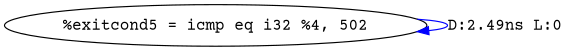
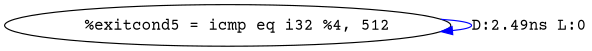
node "%exitcond5 = icmp eq i32 %4, 502": label "%exitcond5 = icmp eq i32 %4, 502" -> "%exitcond5 = icmp eq i32 %4, 512"
